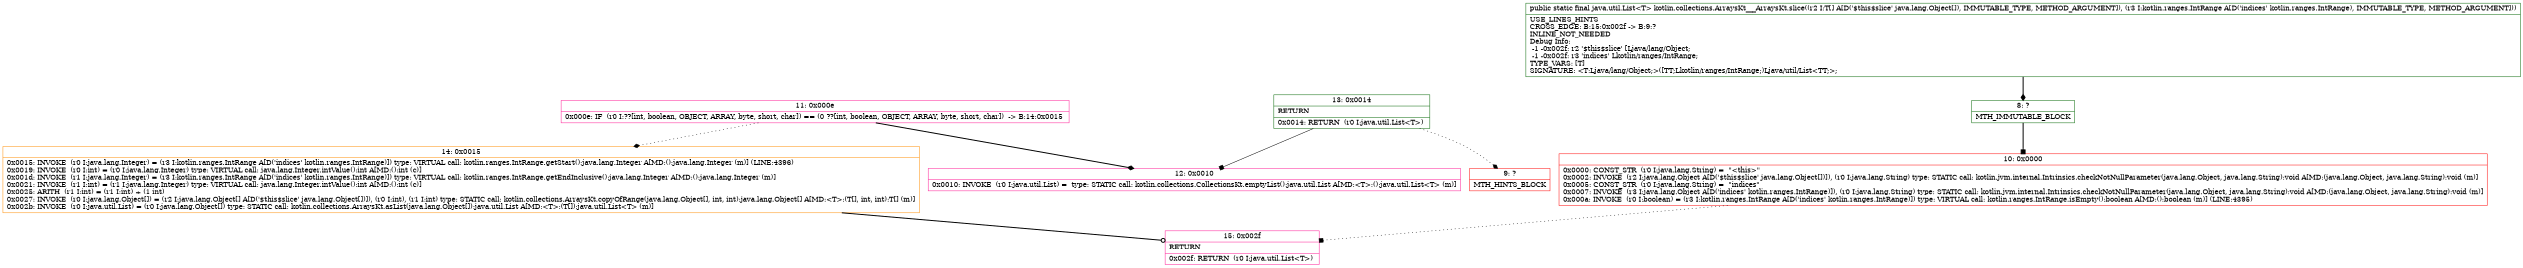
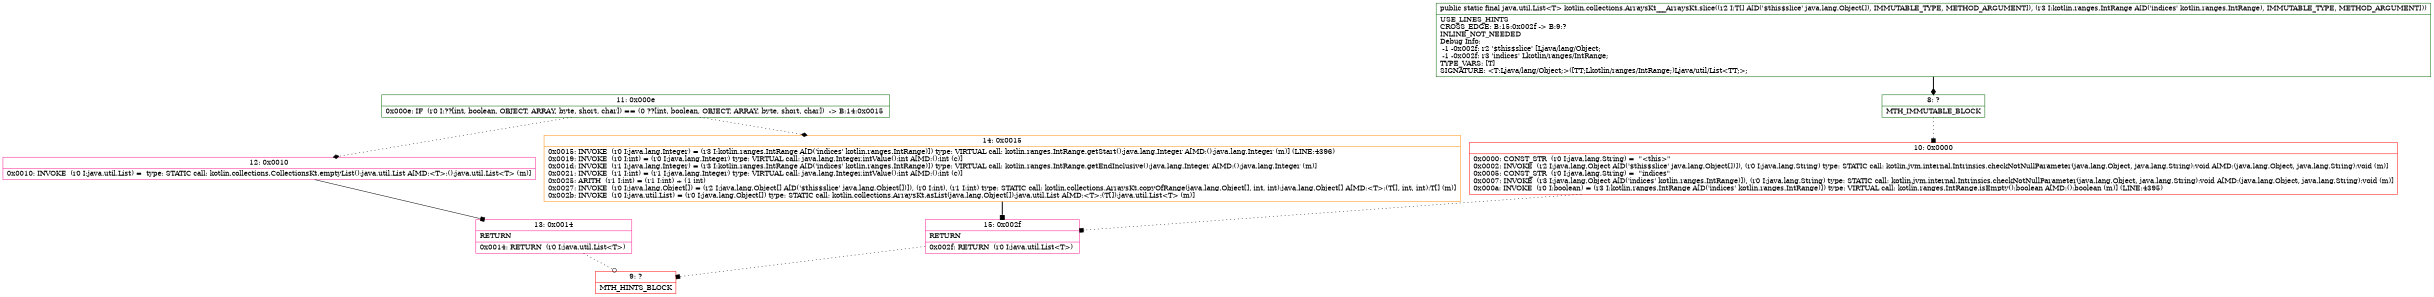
node "11: 0x000e": color deeppink -> darkgreen
node "13: 0x0014": color darkgreen -> deeppink
edge "8: ?" -> "10: 0x0000": style bold -> dotted
edge "13: 0x0014" -> "9: ?": arrowhead diamond -> odot
edge "11: 0x000e" -> "12: 0x0010": style bold -> dotted
edge "13: 0x0014" -> "12: 0x0010": reversed
edge "14: 0x0015" -> "15: 0x002f": arrowhead odot -> box
edge "15: 0x002f" -> "9: ?": added
